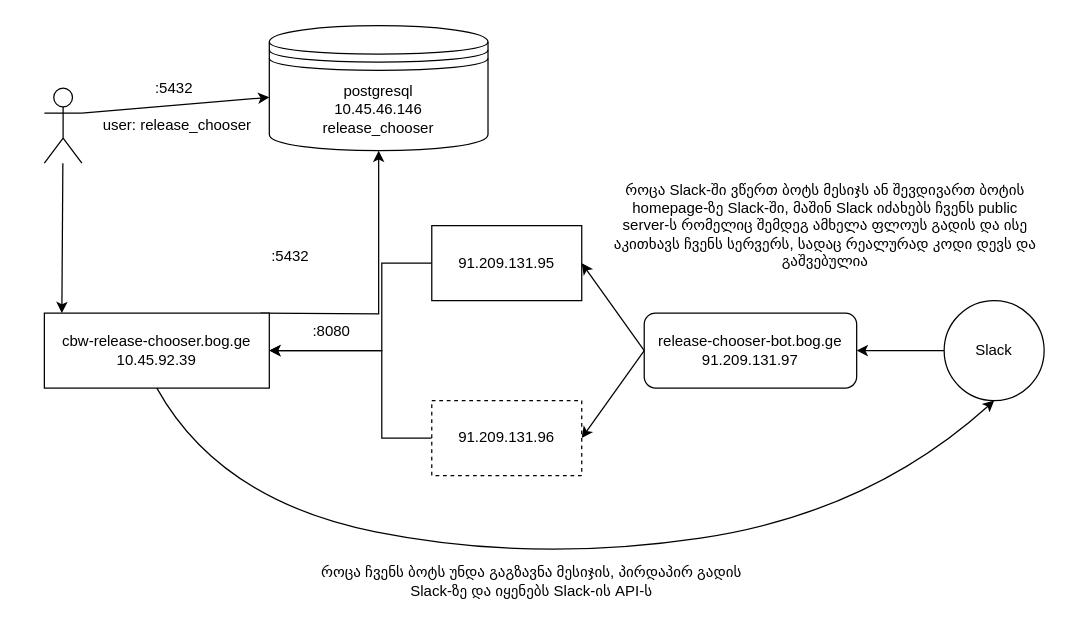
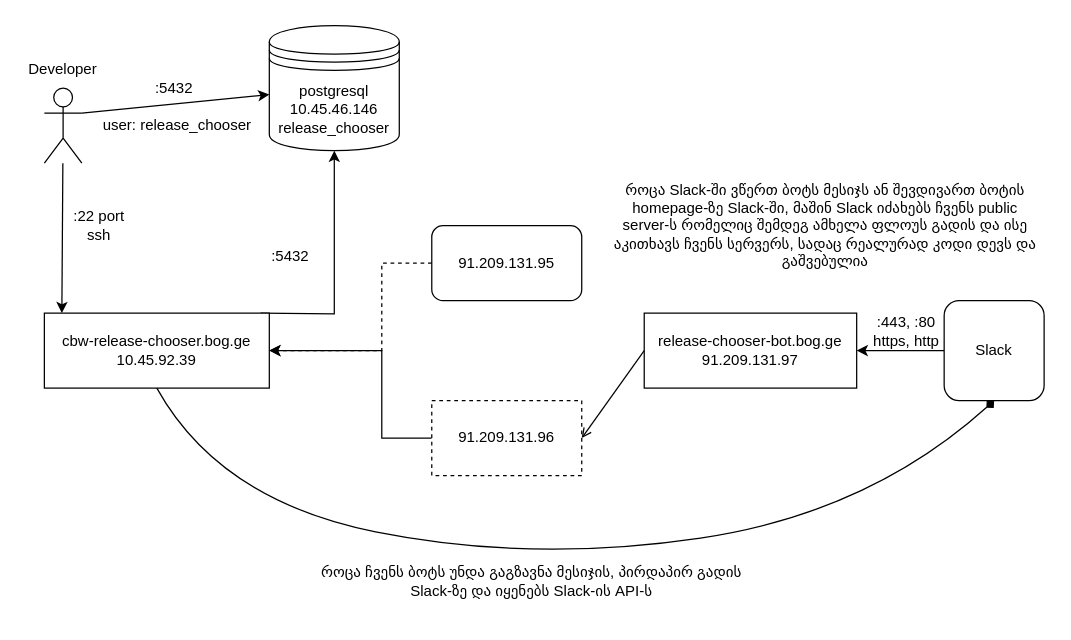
node "Developer": added
node "postgresql 10.45.46.146 release_chooser": size 219x125 -> 130x125
node ":22 port ssh": added
node "91.209.131.95": shape rectangle -> rounded rectangle
edge "91.209.131.95" -> "cbw-release-chooser.bog.ge 10.45.92.39": style solid -> dashed
edge "release-chooser-bot.bog.ge 91.209.131.97" -> "91.209.131.95": removed
node ":8080": removed
node ":443, :80 https, http": added
node "release-chooser-bot.bog.ge 91.209.131.97": shape rounded rectangle -> rectangle
node "Slack": shape ellipse -> rounded rectangle
edge "cbw-release-chooser.bog.ge 10.45.92.39" -> "Slack": arrowhead classic -> diamond
edge "release-chooser-bot.bog.ge 91.209.131.97" -> "91.209.131.96": arrowhead classic -> open
